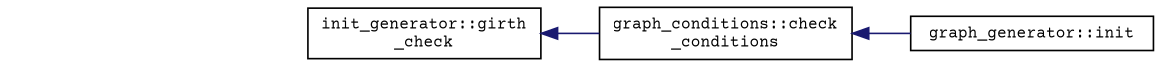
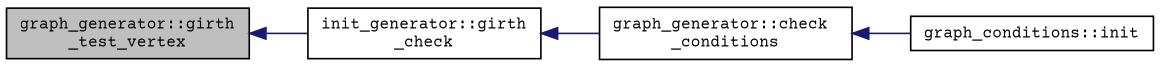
node "graph_generator::girth _test_vertex": added
node "graph_conditions::check _conditions": label "graph_conditions::check _conditions" -> "graph_generator::check _conditions"
node "graph_generator::init": label "graph_generator::init" -> "graph_conditions::init"
